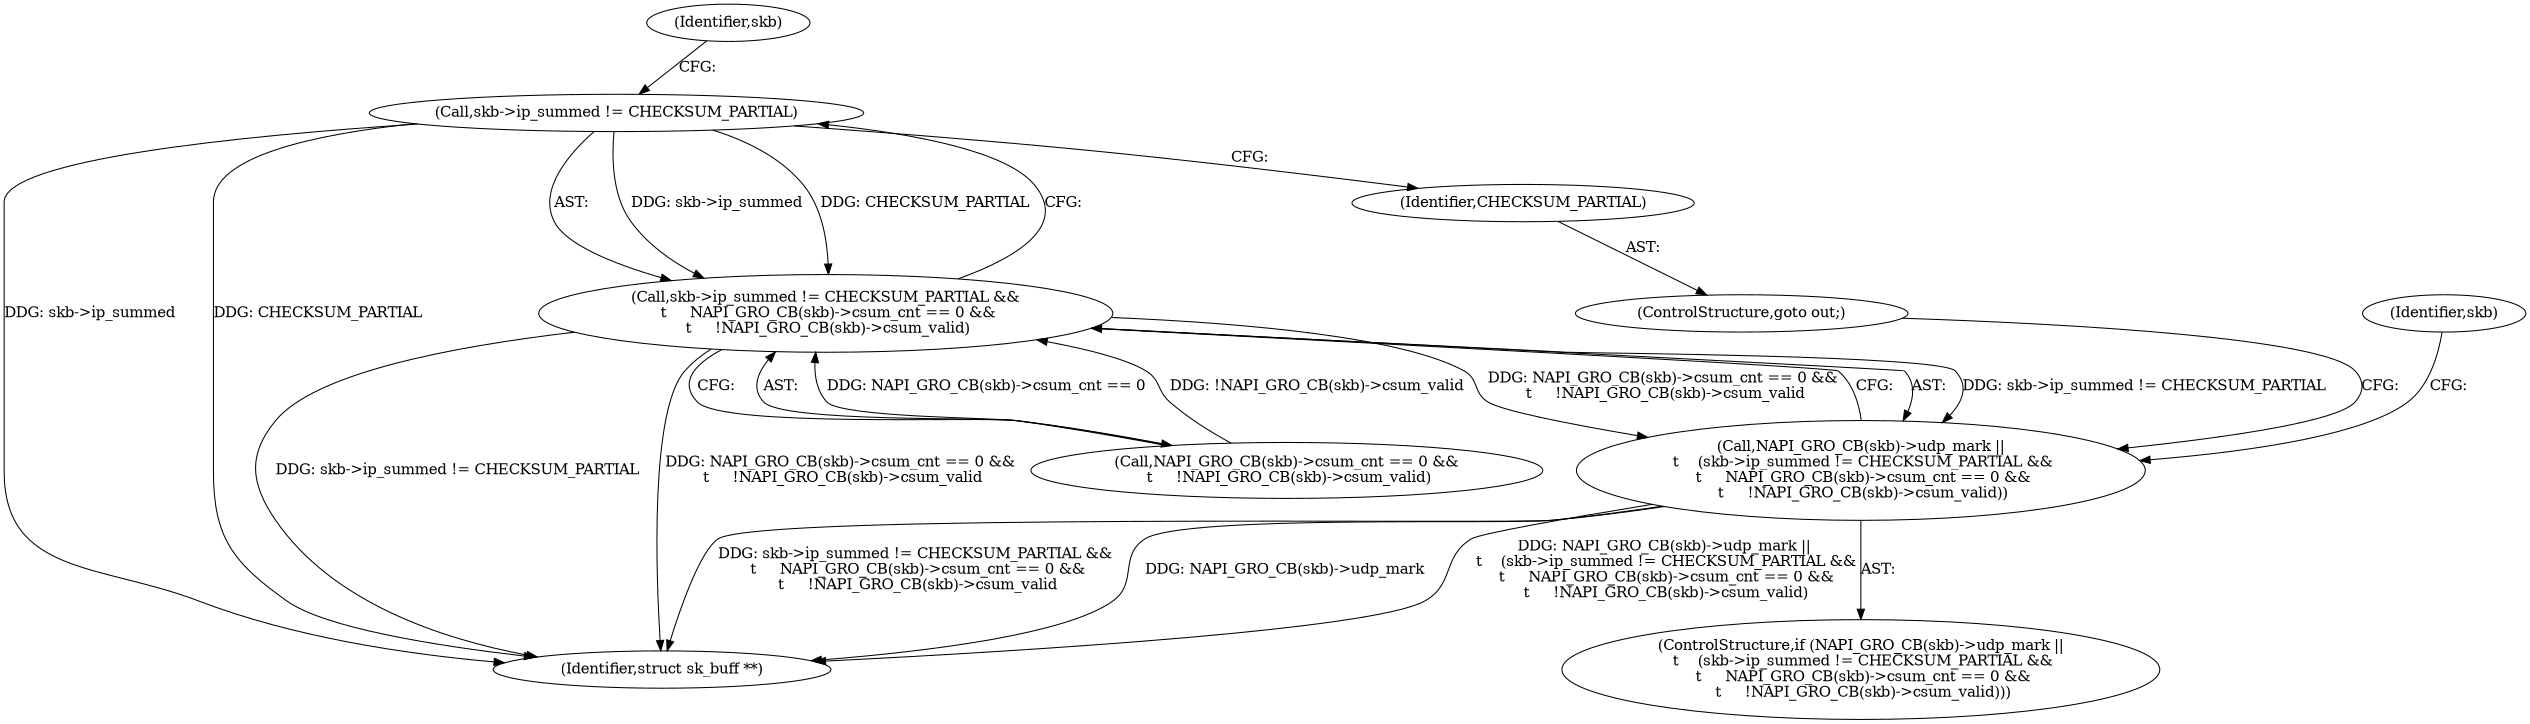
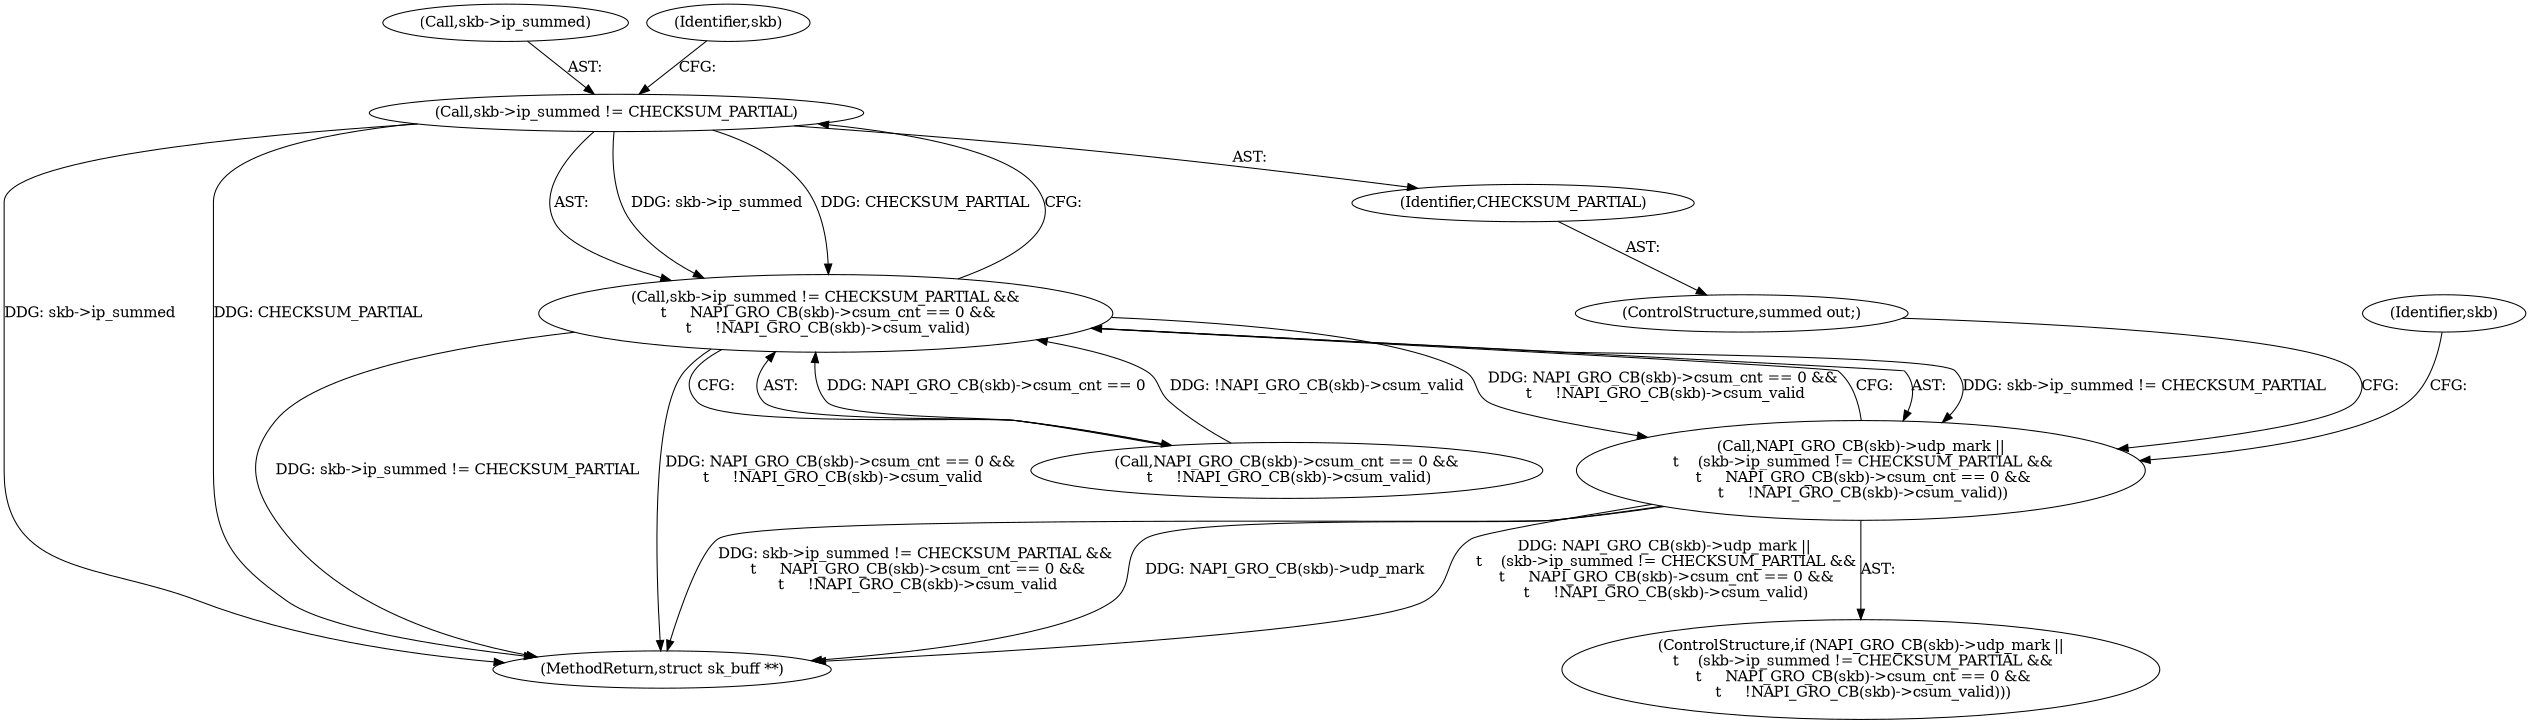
node "(Call,skb->ip_summed)": added
edge "(Call,skb->ip_summed != CHECKSUM_PARTIAL)" -> "(Identifier,CHECKSUM_PARTIAL)": label "CFG: " -> "AST: "
node "(ControlStructure,goto out;)": label "(ControlStructure,goto out;)" -> "(ControlStructure,summed out;)"
node "(Identifier,struct sk_buff **)": label "(Identifier,struct sk_buff **)" -> "(MethodReturn,struct sk_buff **)"
